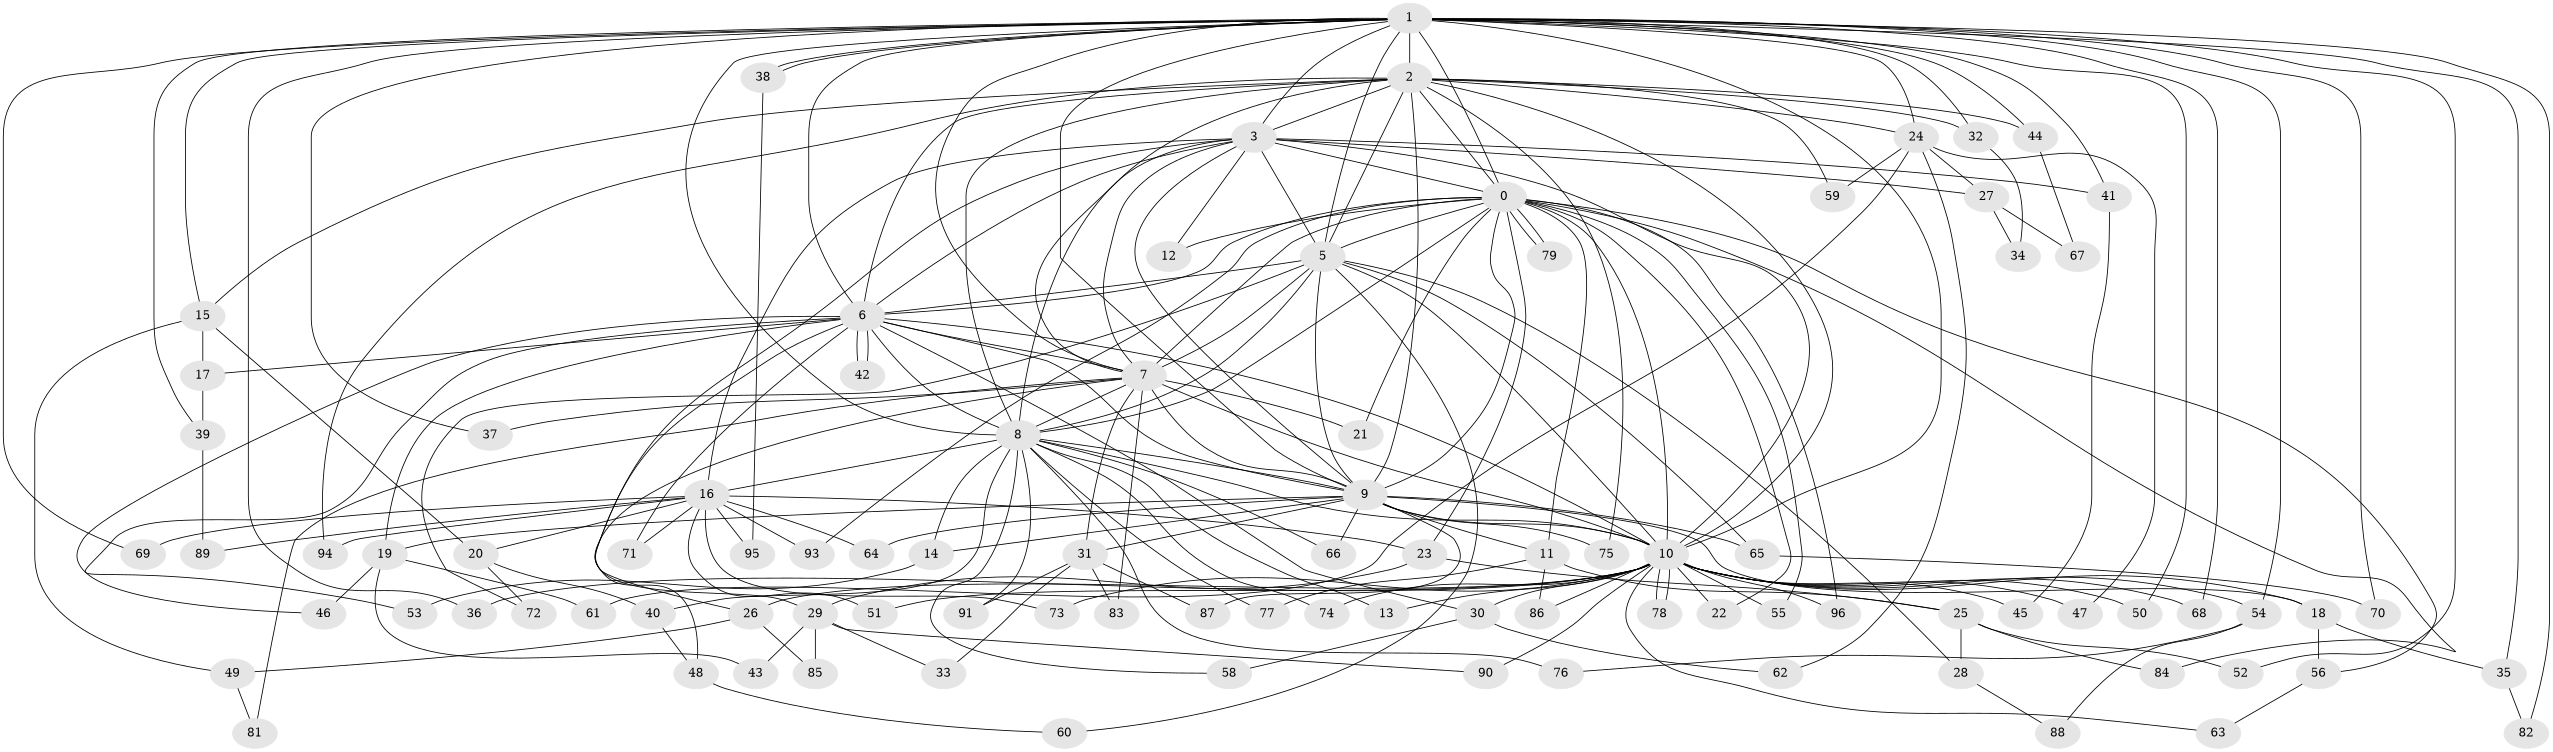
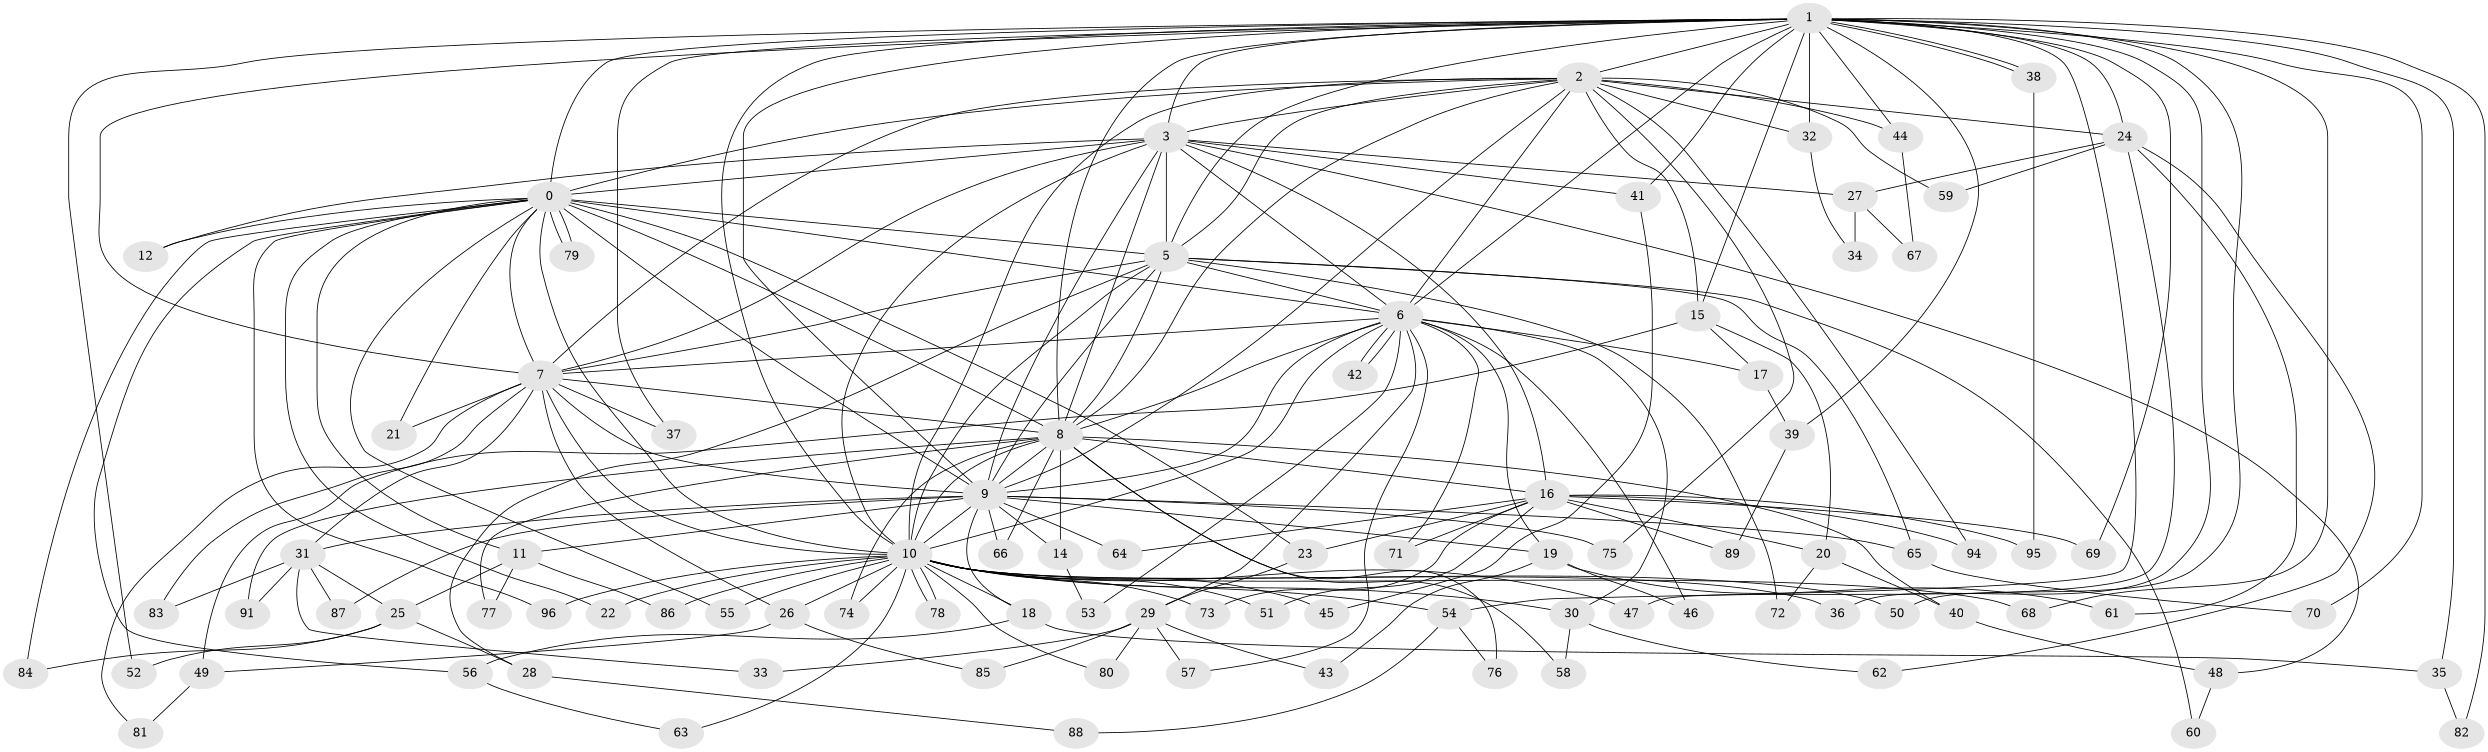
node "93": removed
edge "23" -- "25": now "31" -- "25"
node "13": removed
node "57": added
node "90": label "90" -> "80"
